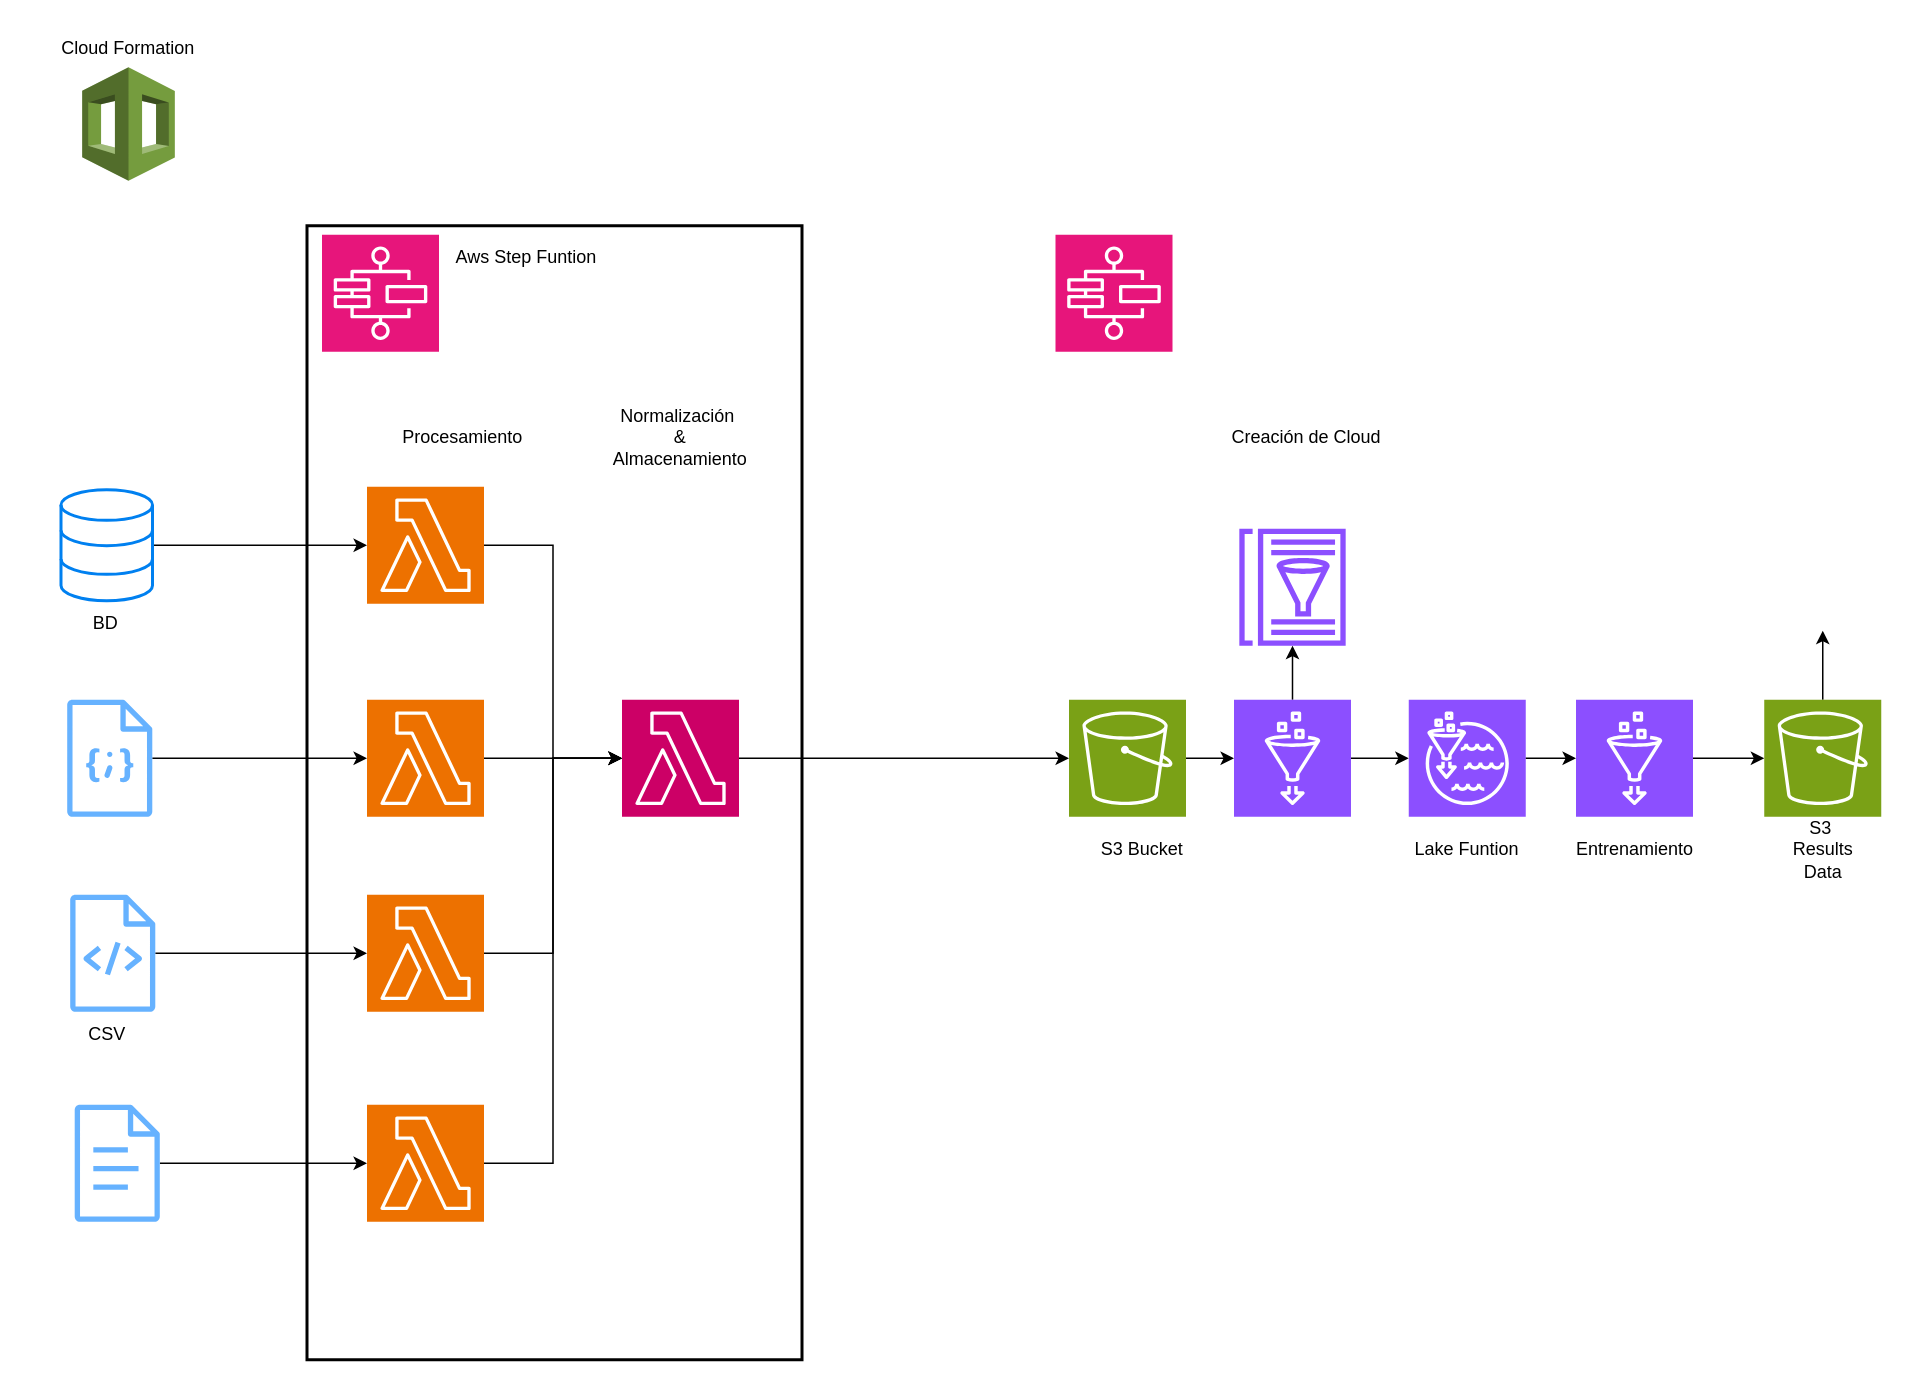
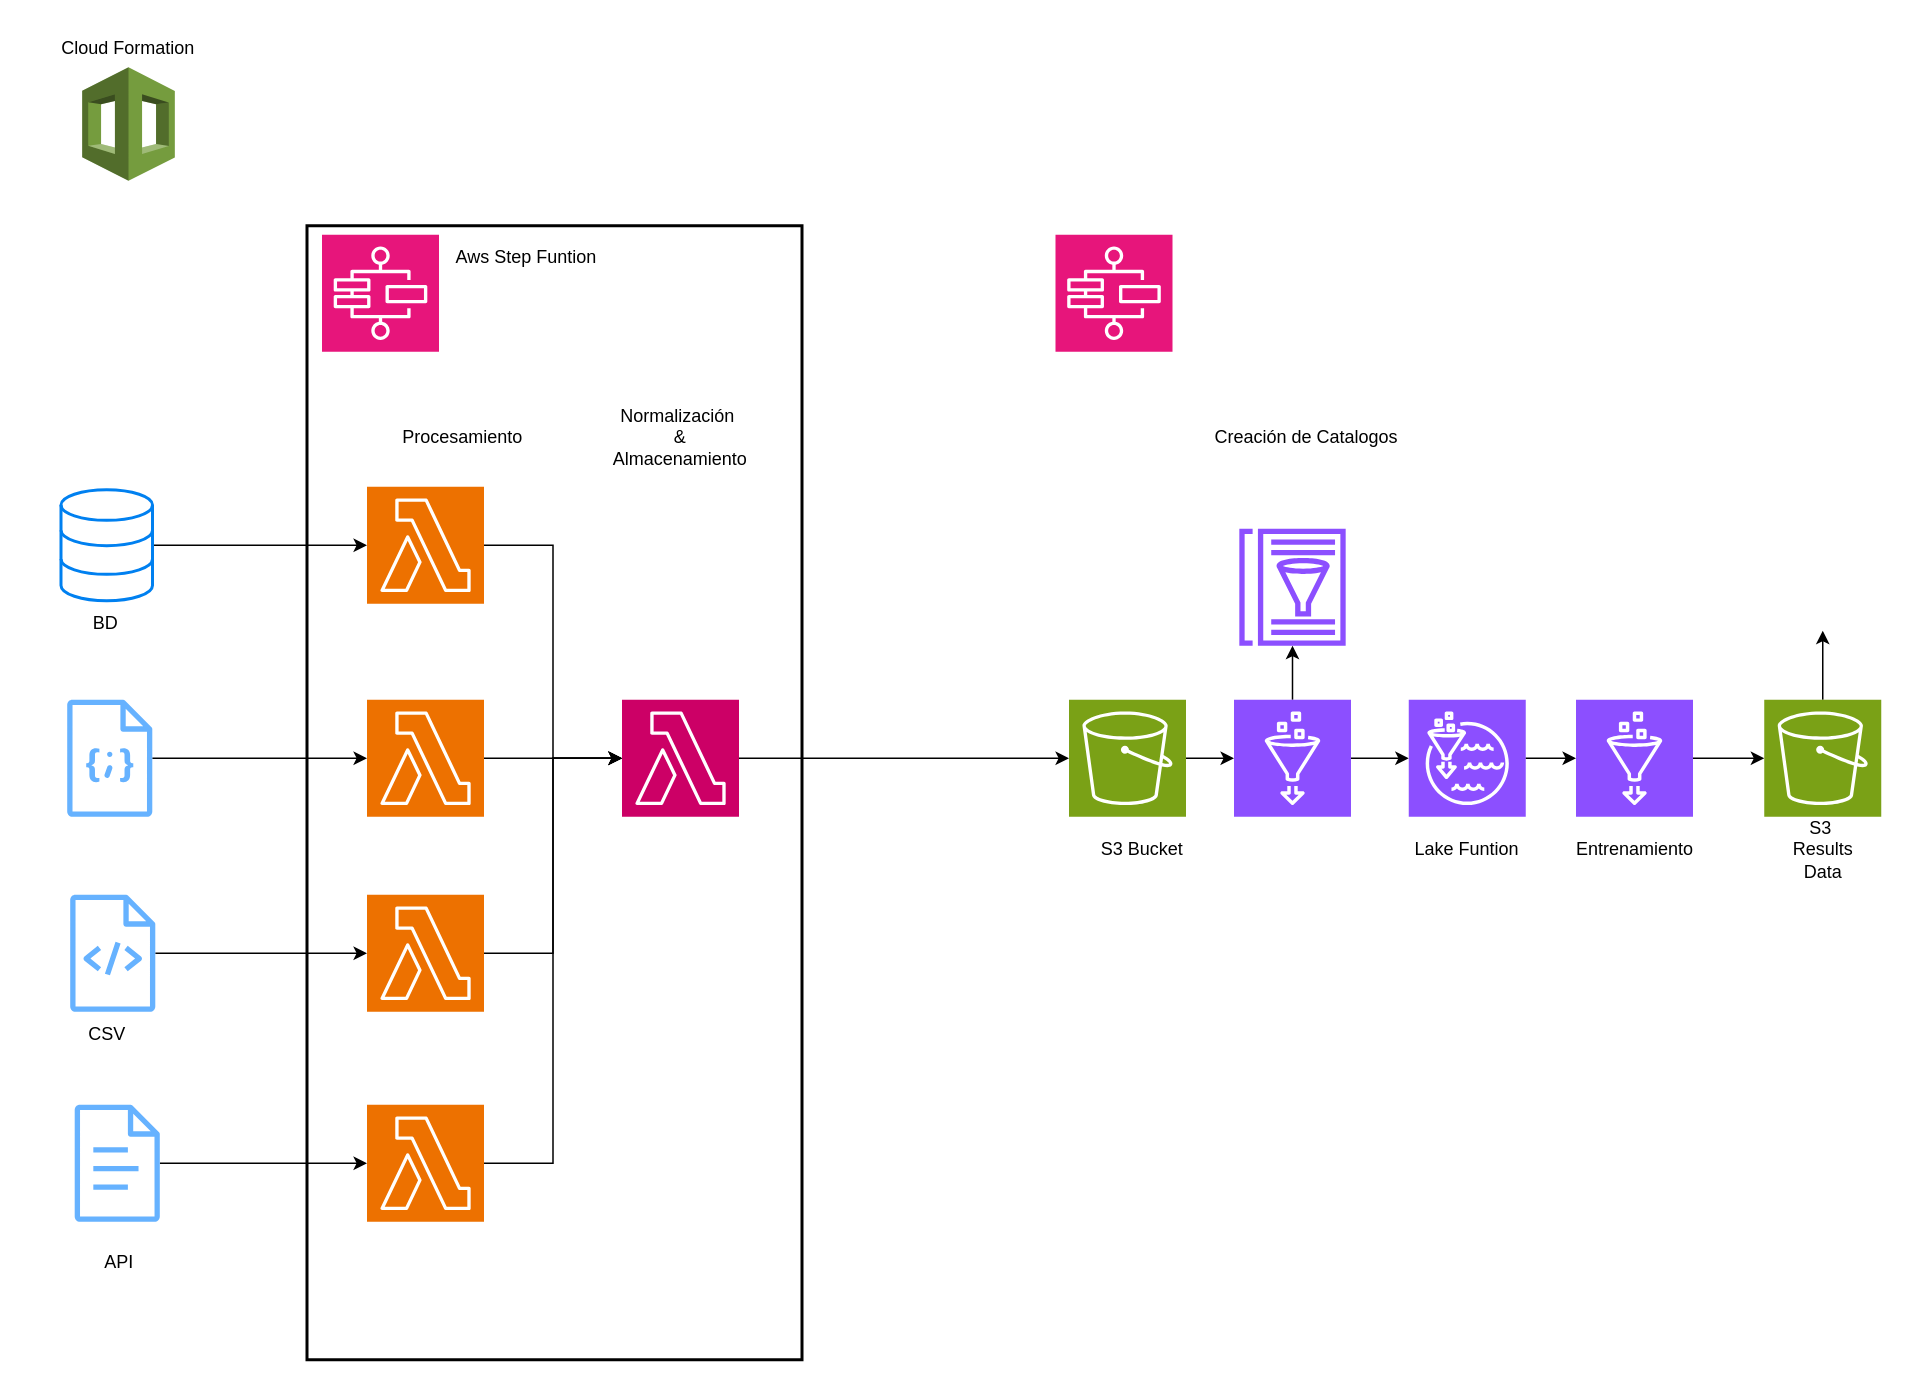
node "Creación de Cloud": label "Creación de Cloud" -> "Creación de Catalogos"
node "API": added
